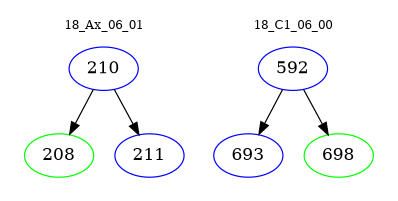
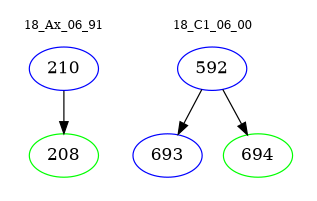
cluster "18_Ax_06_01": label "18_Ax_06_01" -> "18_Ax_06_91"
node "211": removed
node "698": label "698" -> "694"
